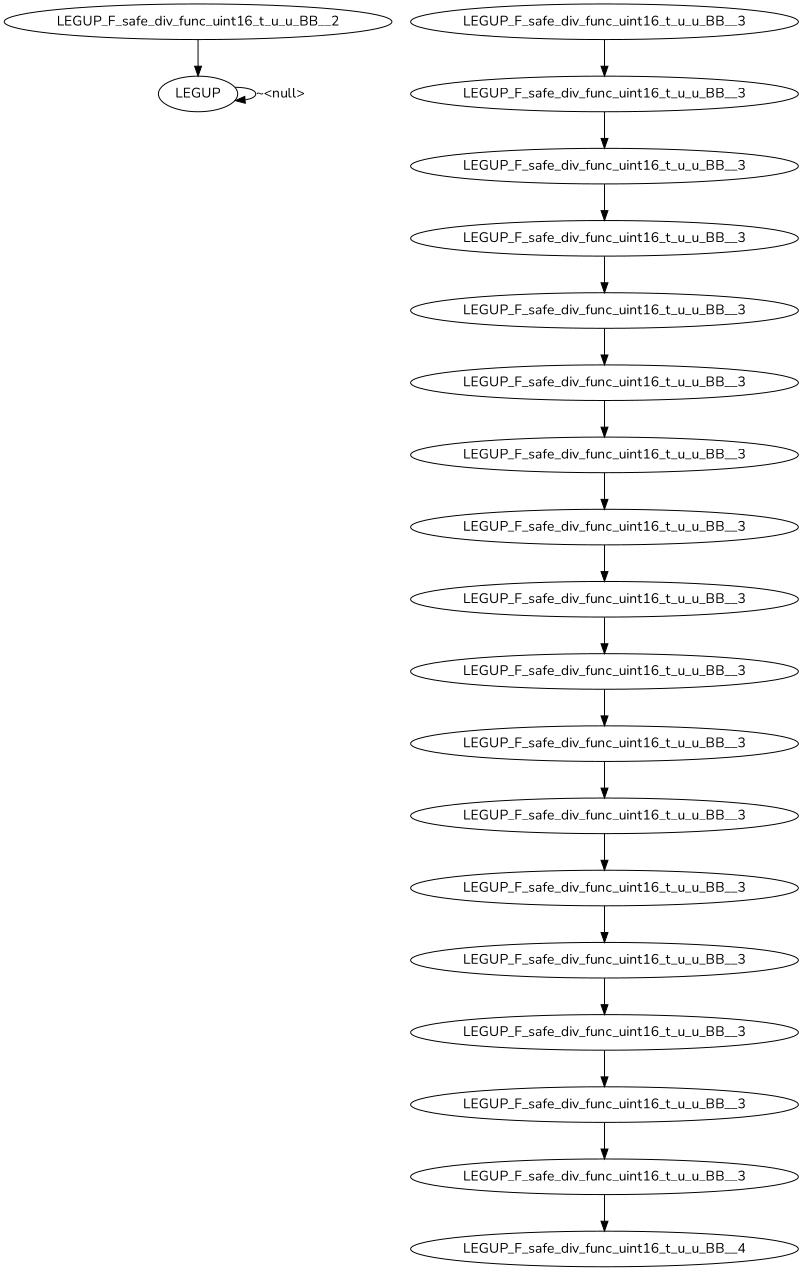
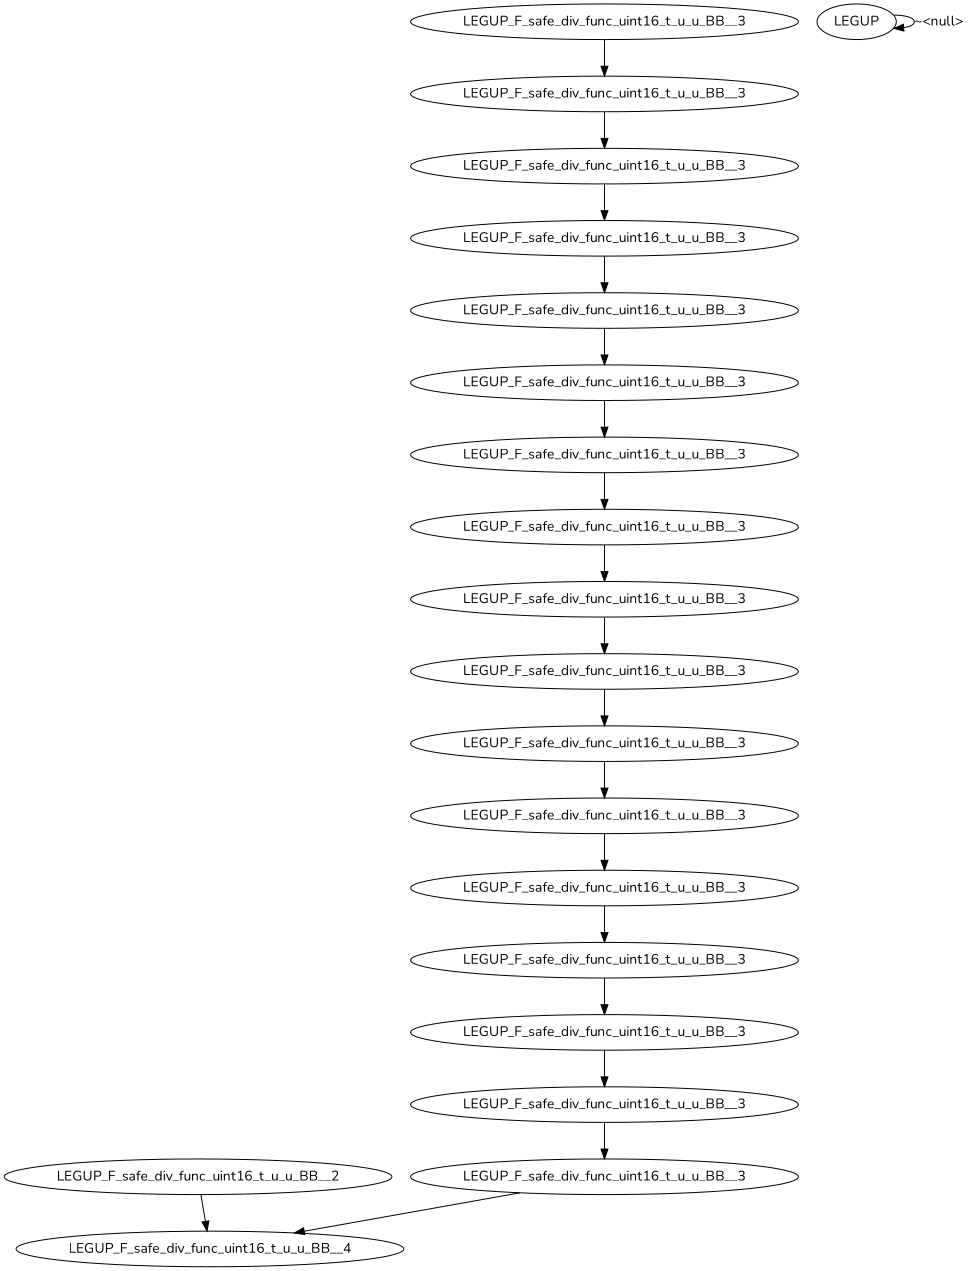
edge "LEGUP_F_safe_div_func_uint16_t_u_u_BB__2" -> "LEGUP": now "LEGUP_F_safe_div_func_uint16_t_u_u_BB__2" -> "LEGUP_F_safe_div_func_uint16_t_u_u_BB__4"
